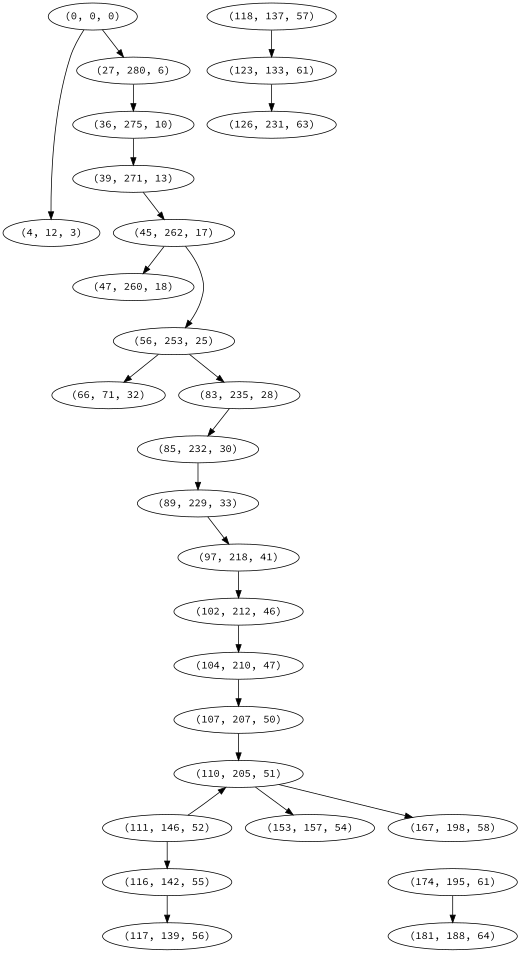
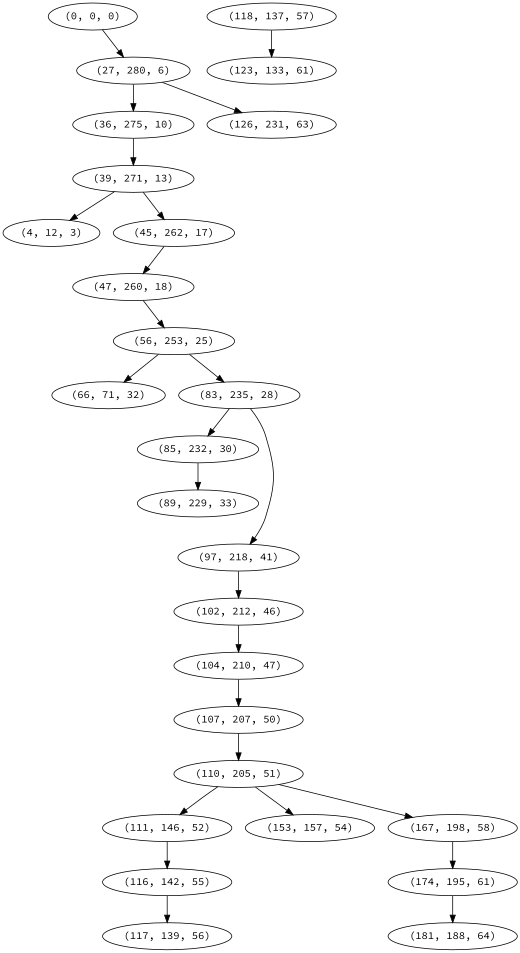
edge "(123, 133, 61)" -> "(126, 231, 63)": now "(27, 280, 6)" -> "(126, 231, 63)"
edge "(0, 0, 0)" -> "(4, 12, 3)": now "(39, 271, 13)" -> "(4, 12, 3)"
edge "(45, 262, 17)" -> "(56, 253, 25)": now "(47, 260, 18)" -> "(56, 253, 25)"
edge "(89, 229, 33)" -> "(97, 218, 41)": now "(83, 235, 28)" -> "(97, 218, 41)"
edge "(111, 146, 52)" -> "(110, 205, 51)": reversed
edge "(167, 198, 58)" -> "(174, 195, 61)": added
